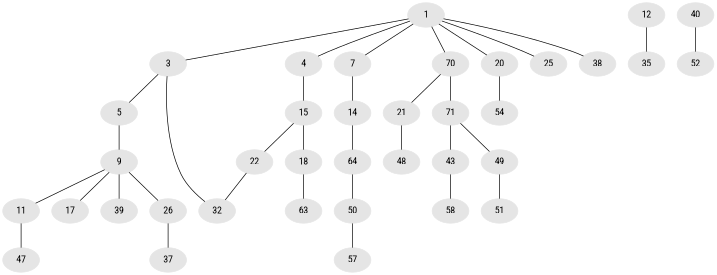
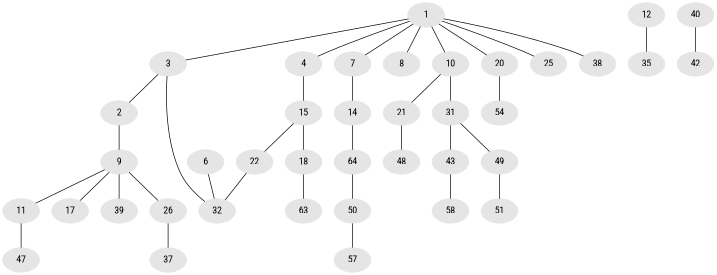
node "8": added
node "70": label "70" -> "10"
node "52": label "52" -> "42"
node "5": label "5" -> "2"
node "71": label "71" -> "31"
node "6": added
